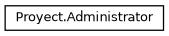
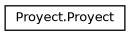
node "Proyect.Administrator": label "Proyect.Administrator" -> "Proyect.Proyect"
